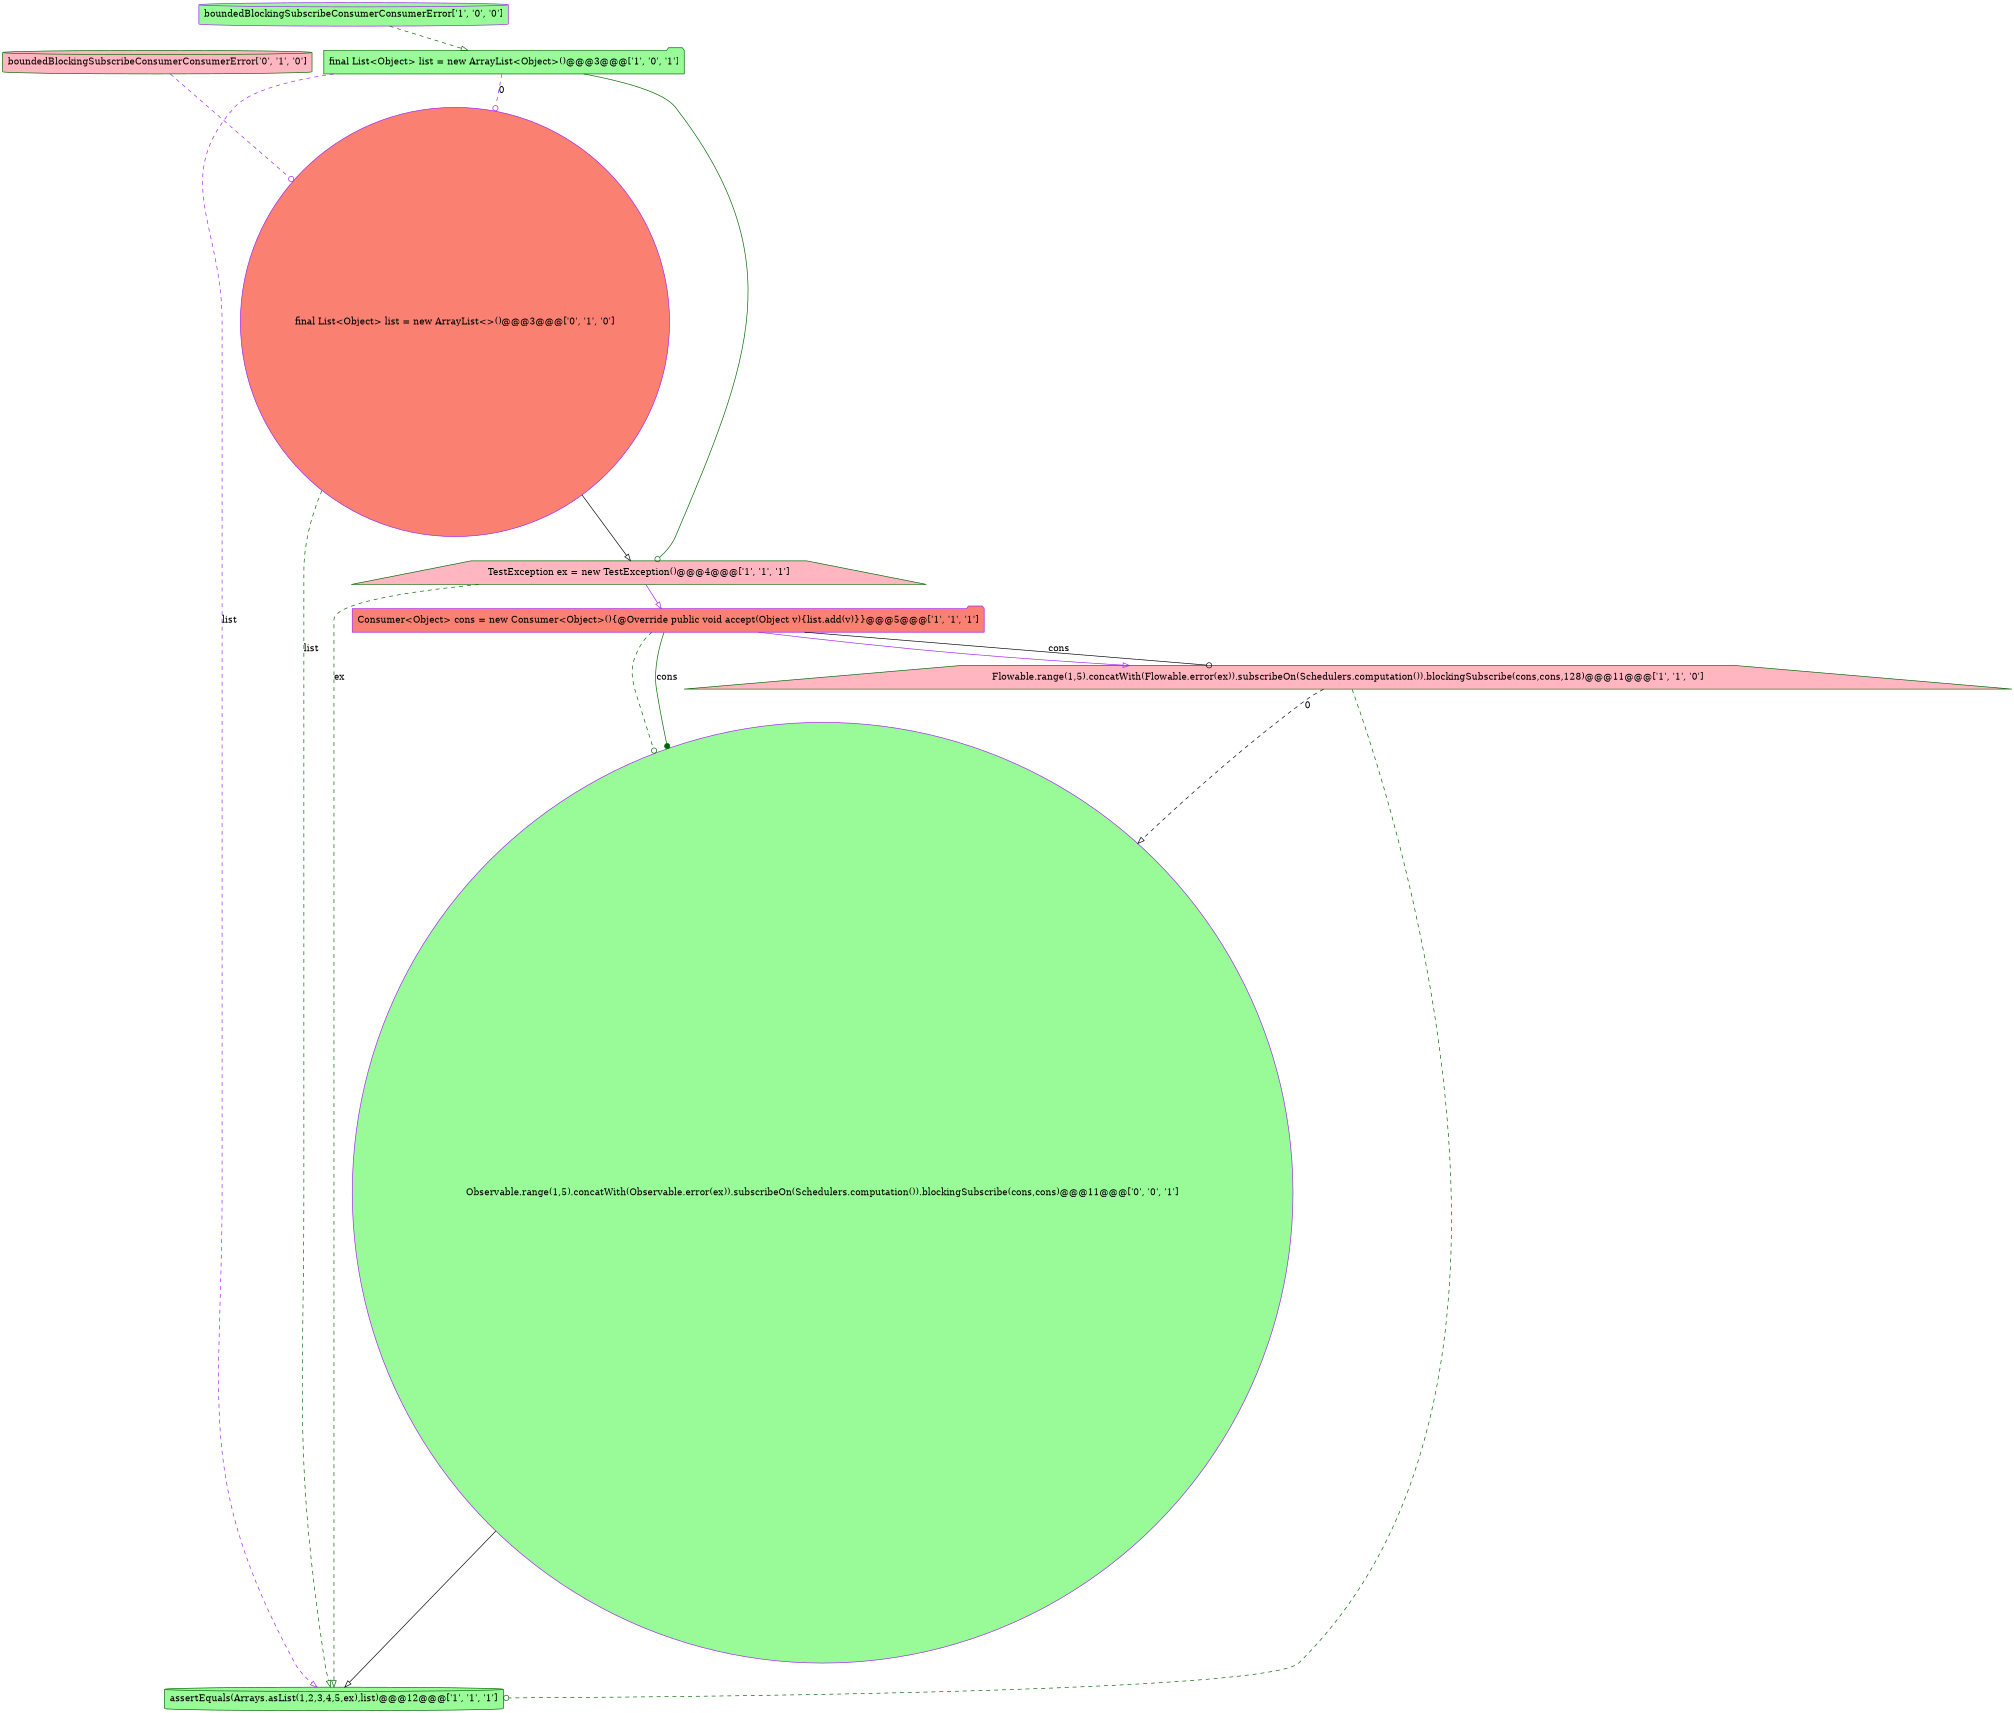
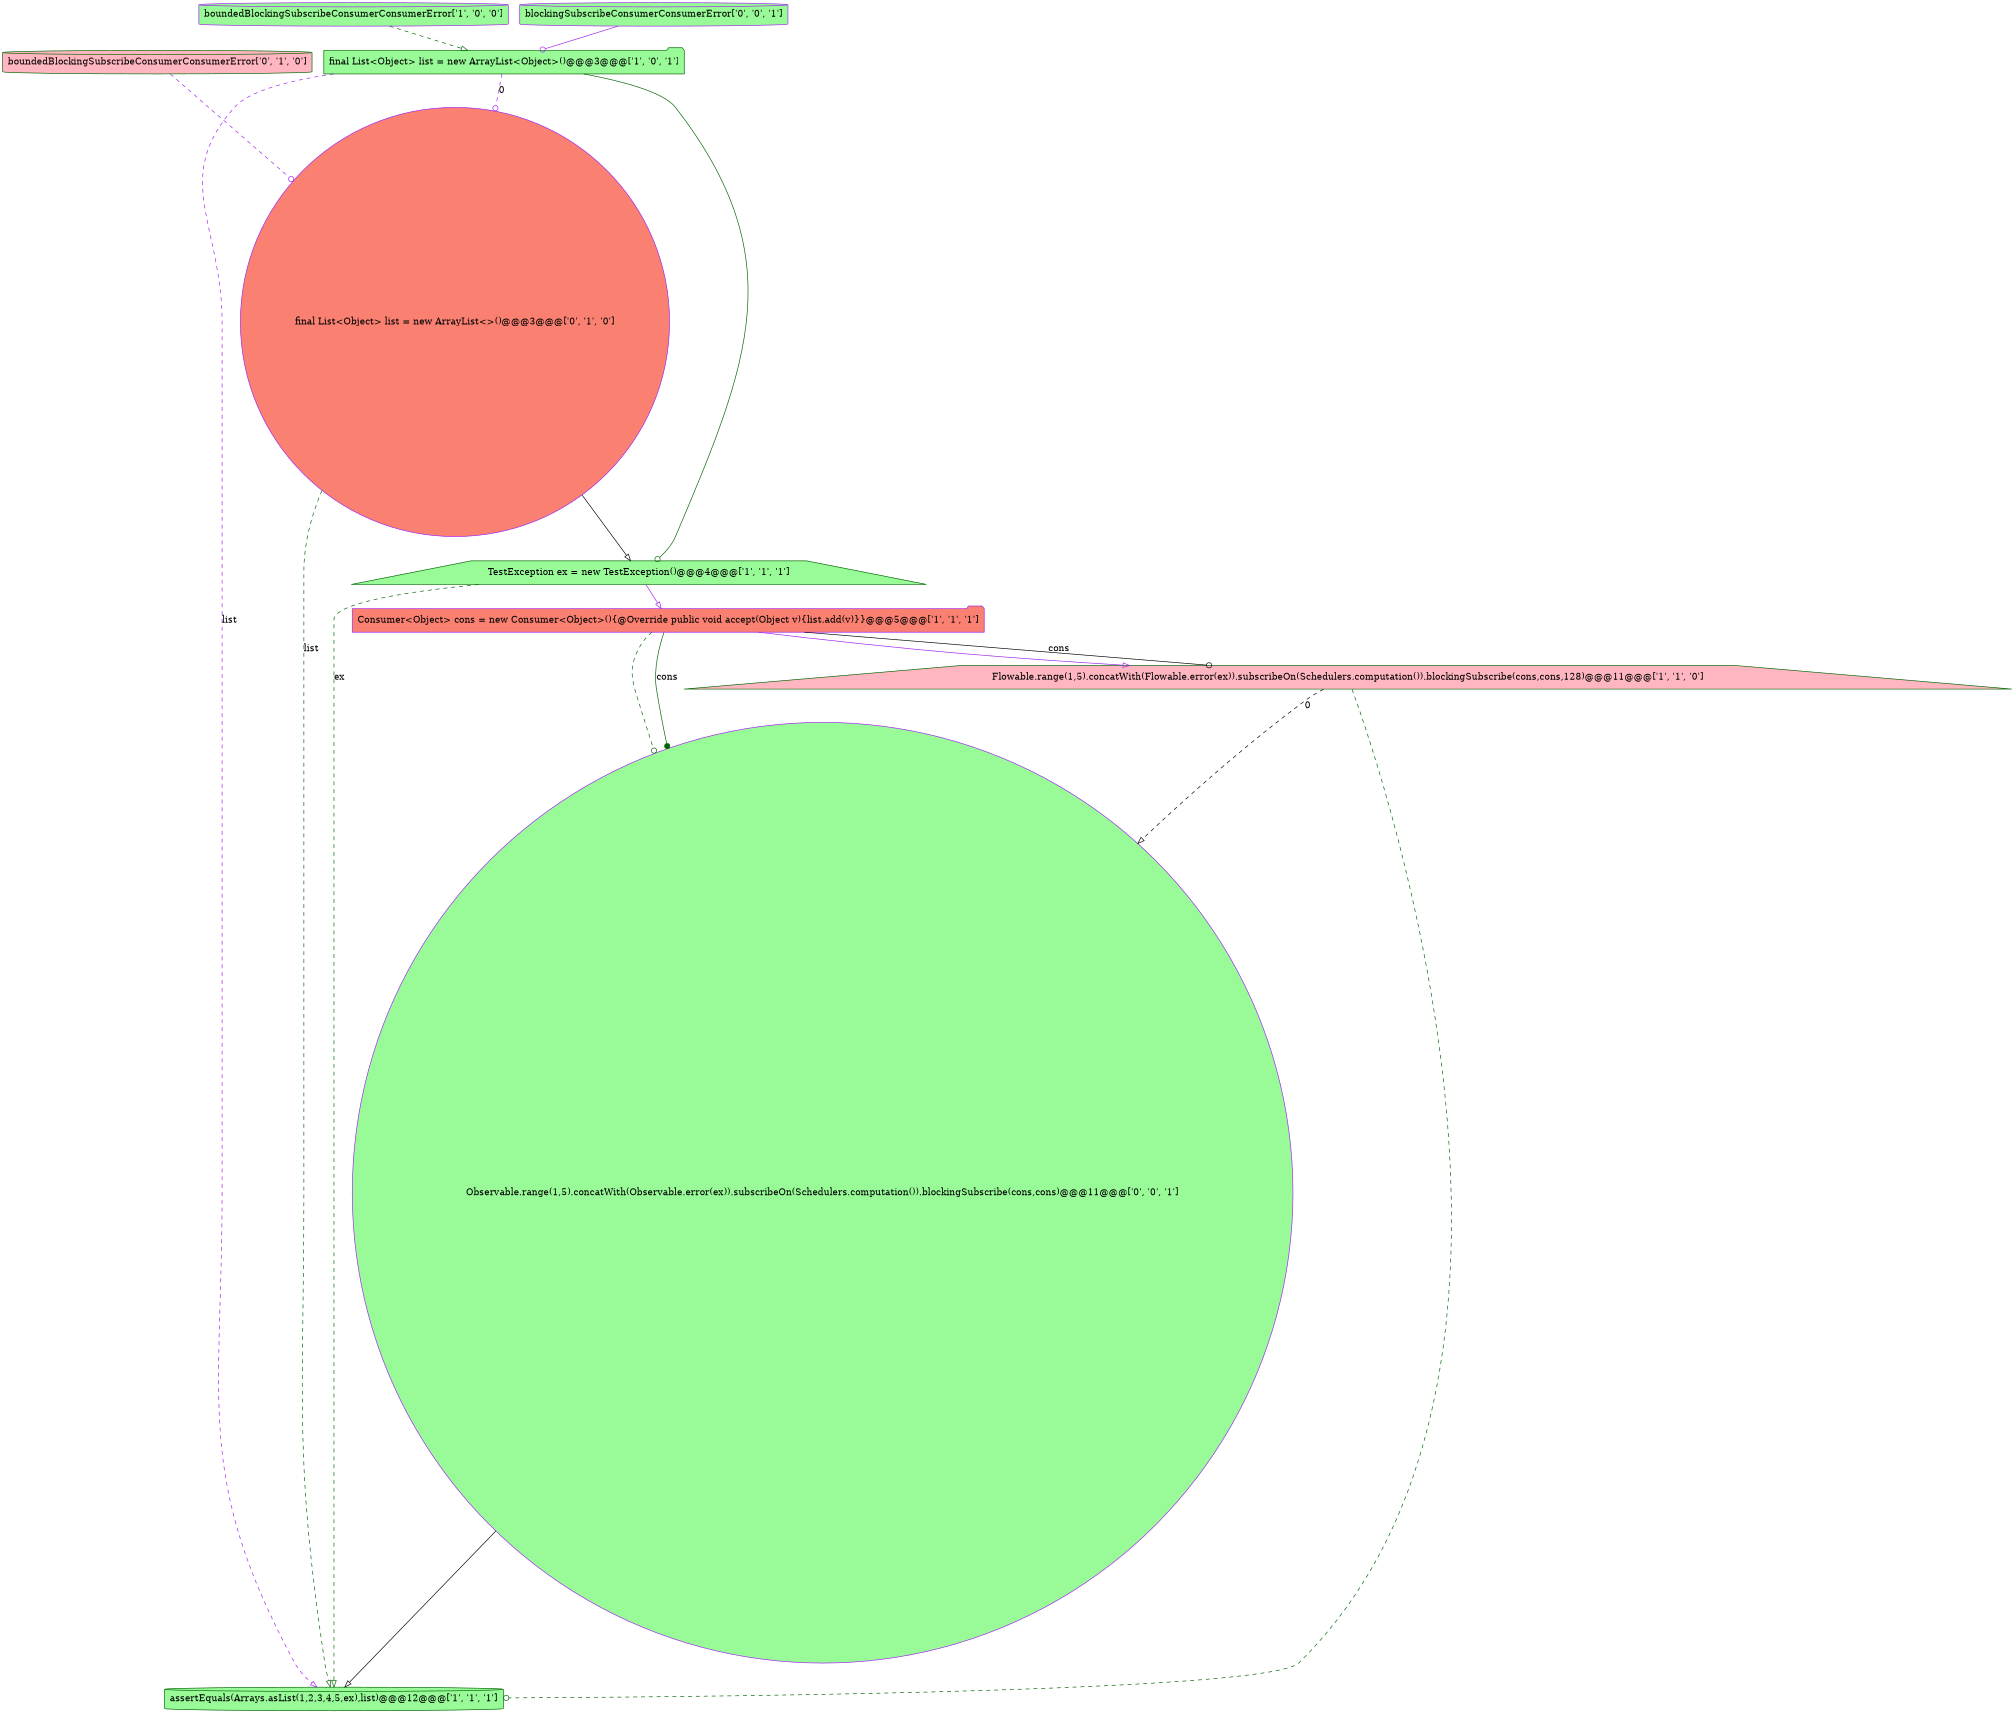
node "blockingSubscribeConsumerConsumerError['0', '0', '1']": added
node "TestException ex = new TestException()@@@4@@@['1', '1', '1']": fillcolor lightpink -> palegreen
